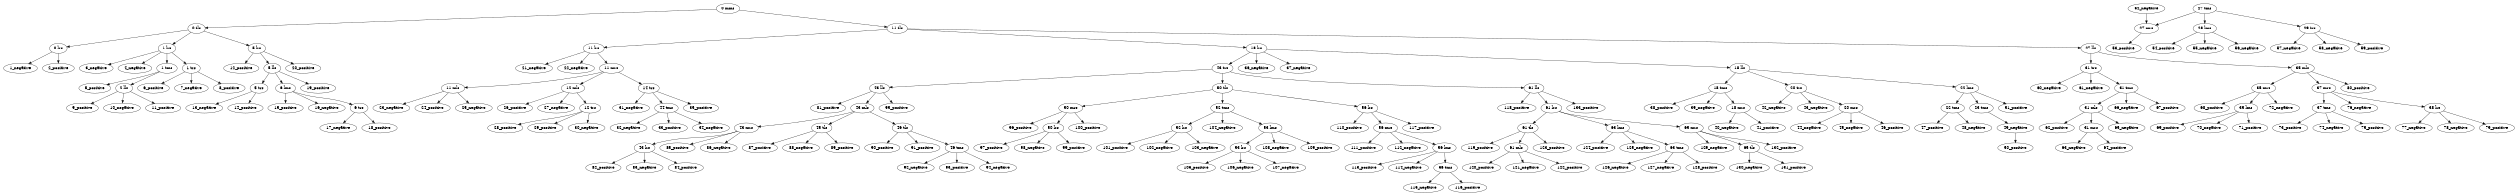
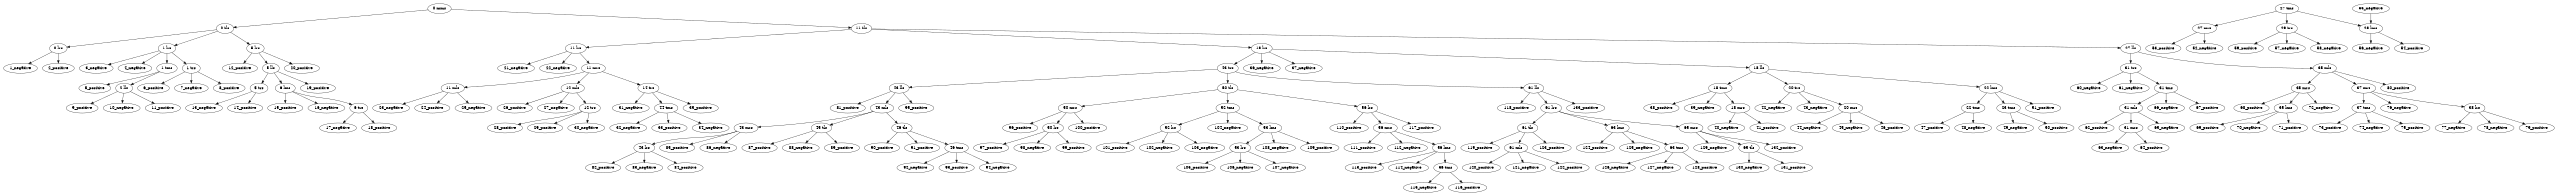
edge "52_negative" -> "27 mrs": reversed
edge "28 lms" -> "55_negative": reversed
edge "49_negative" -> "50_positive": now "23 tms" -> "50_positive"
